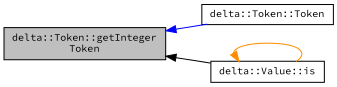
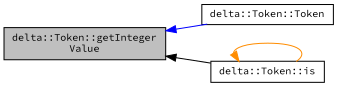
node "delta::Token::getInteger Token": label "delta::Token::getInteger Token" -> "delta::Token::getInteger Value"
node "delta::Value::is": label "delta::Value::is" -> "delta::Token::is"
